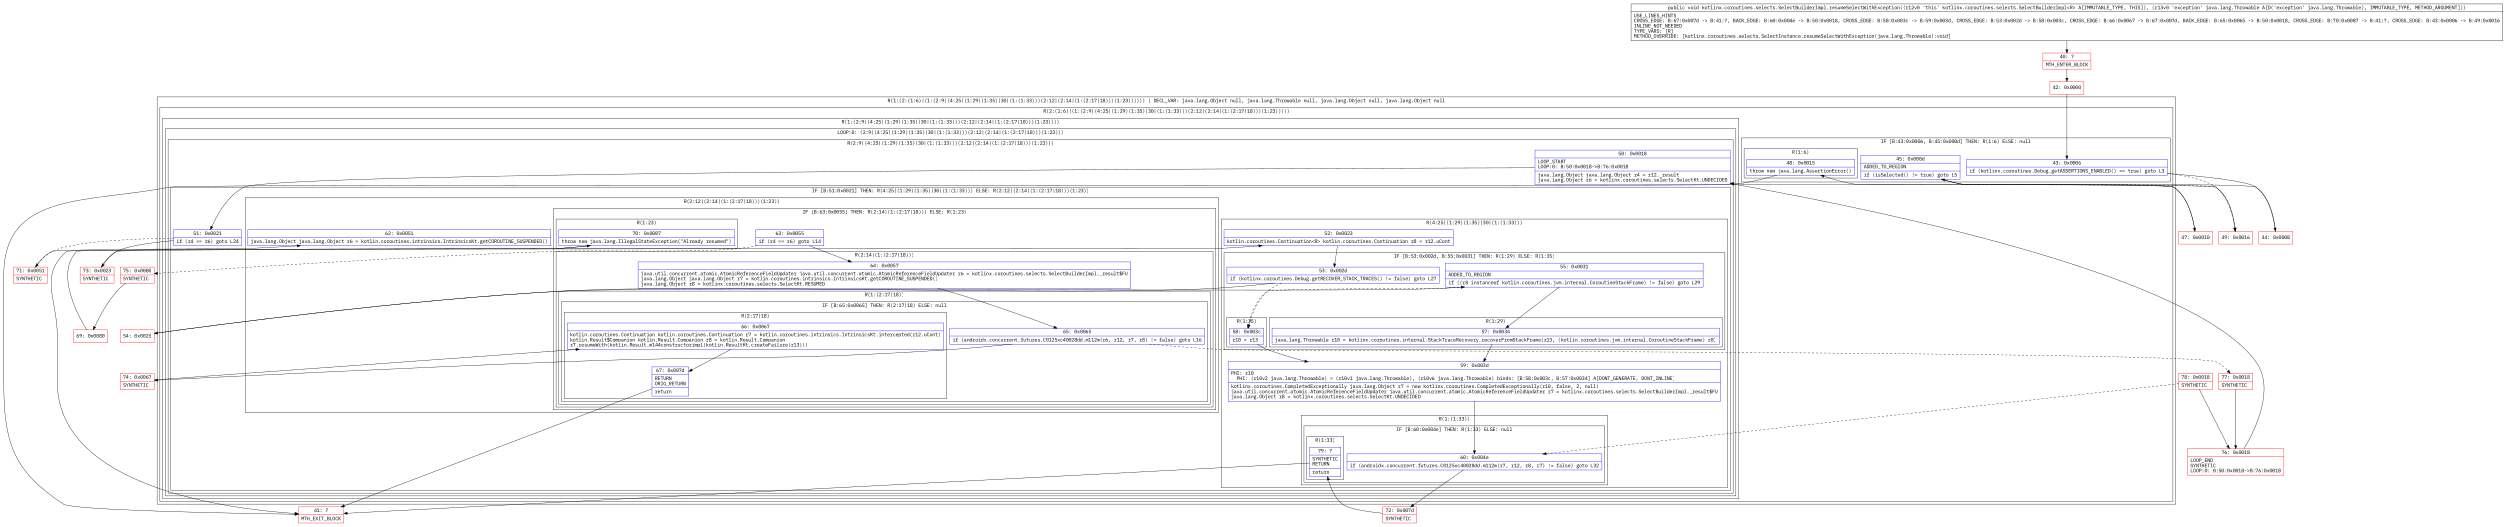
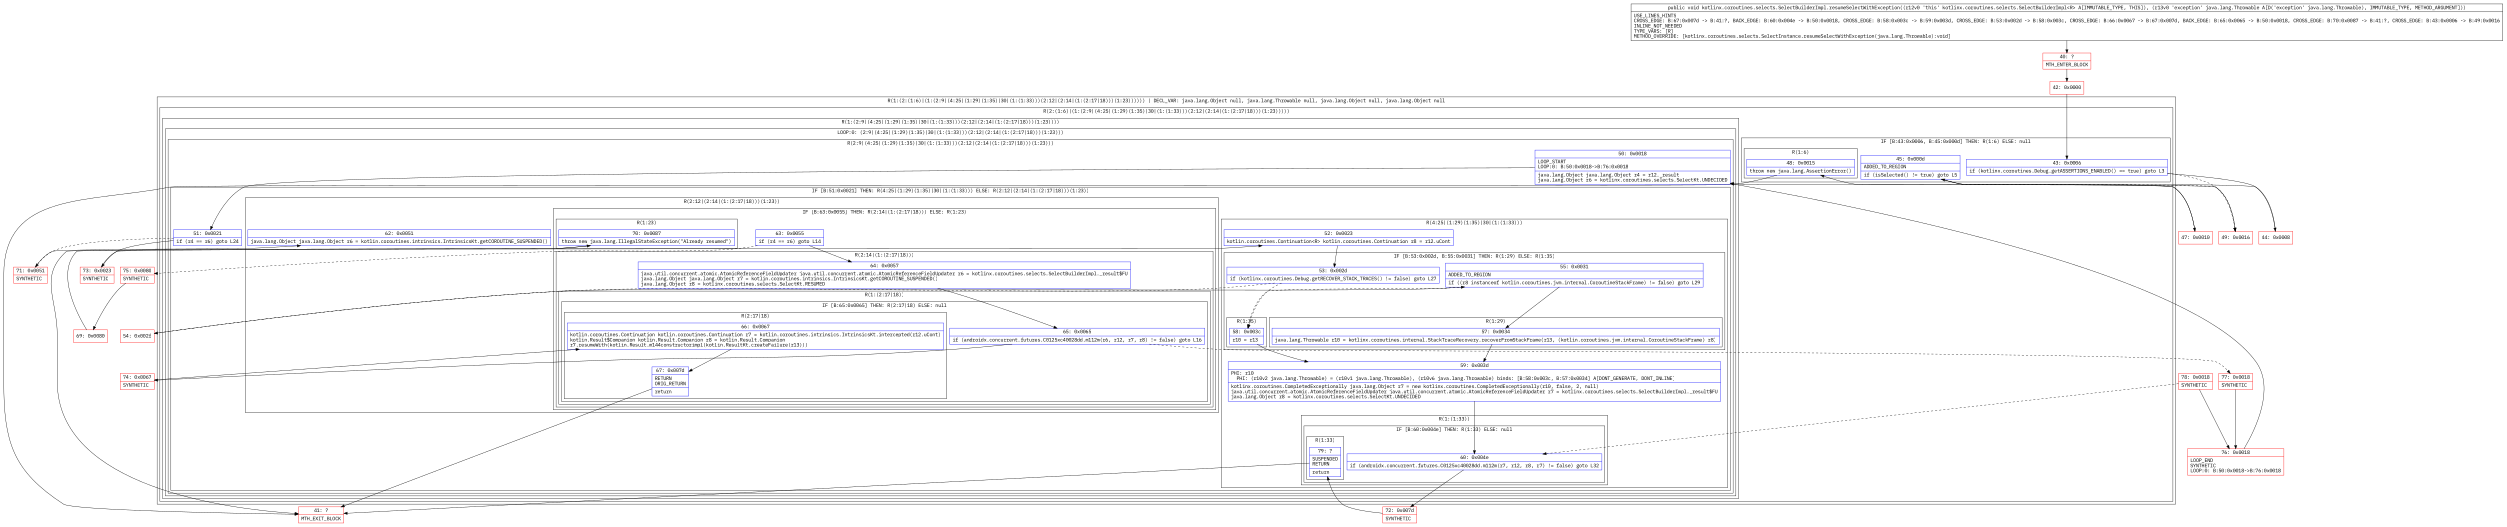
edge "53: 0x002d" -> "54: 0x002f": style solid -> dashed
node "79: ?": text "SYNTHETIC" -> "SUSPENDED"
